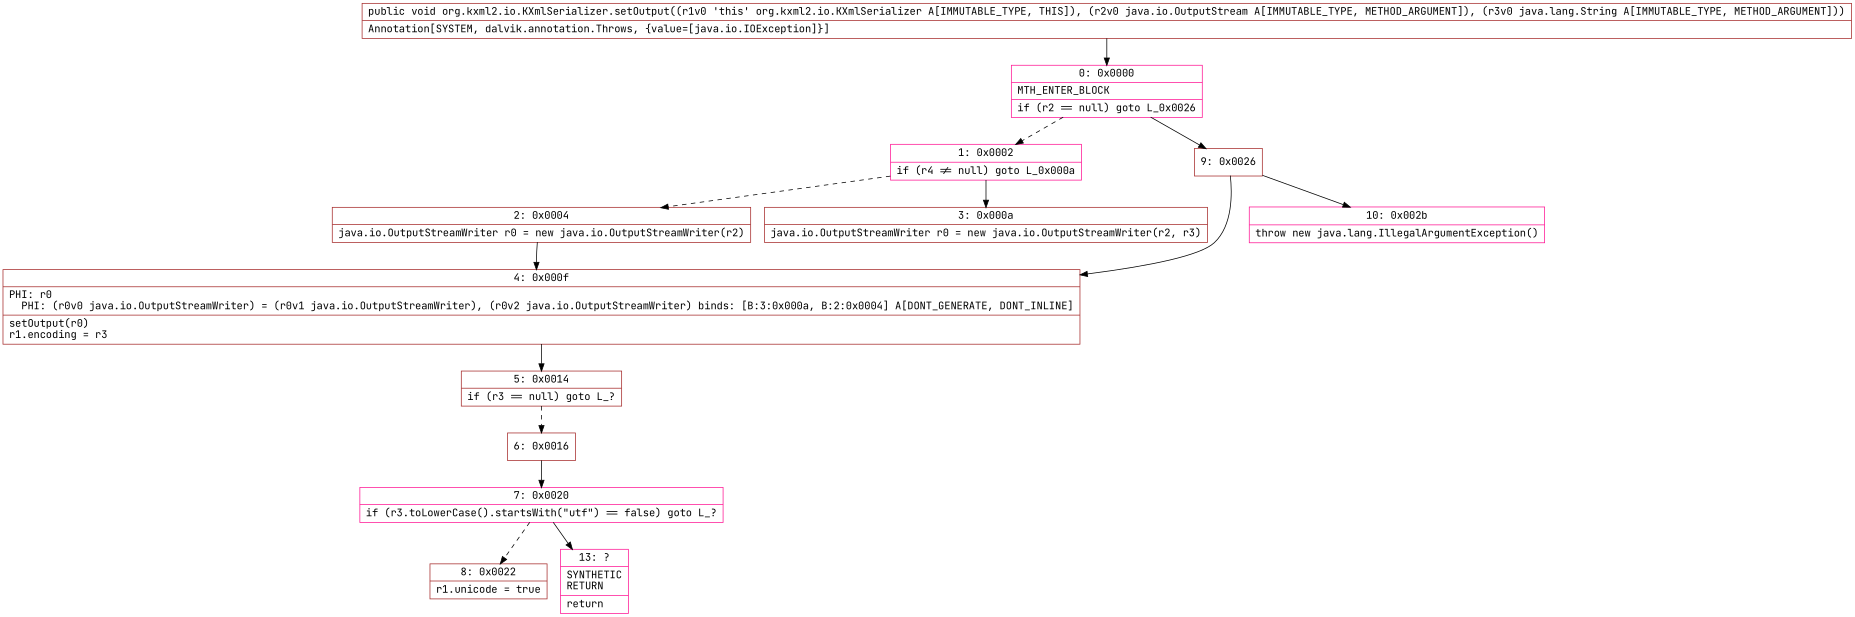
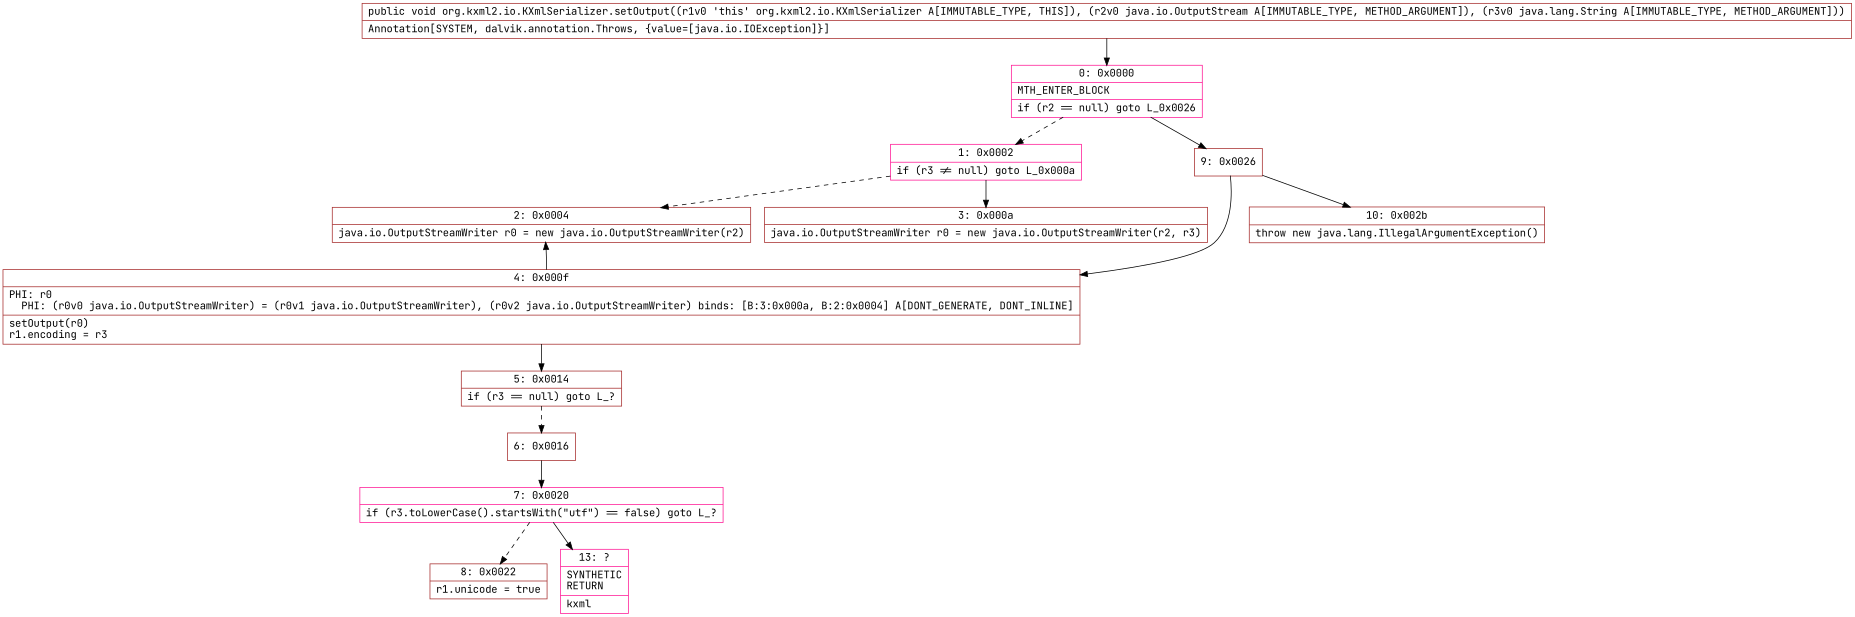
node "1: 0x0002": text "if (r4 != null) goto L_0x000a" -> "if (r3 != null) goto L_0x000a"
node "10: 0x002b": color deeppink -> brown
edge "2: 0x0004" -> "4: 0x000f": reversed
node "13: ?": text "return" -> "kxml"
